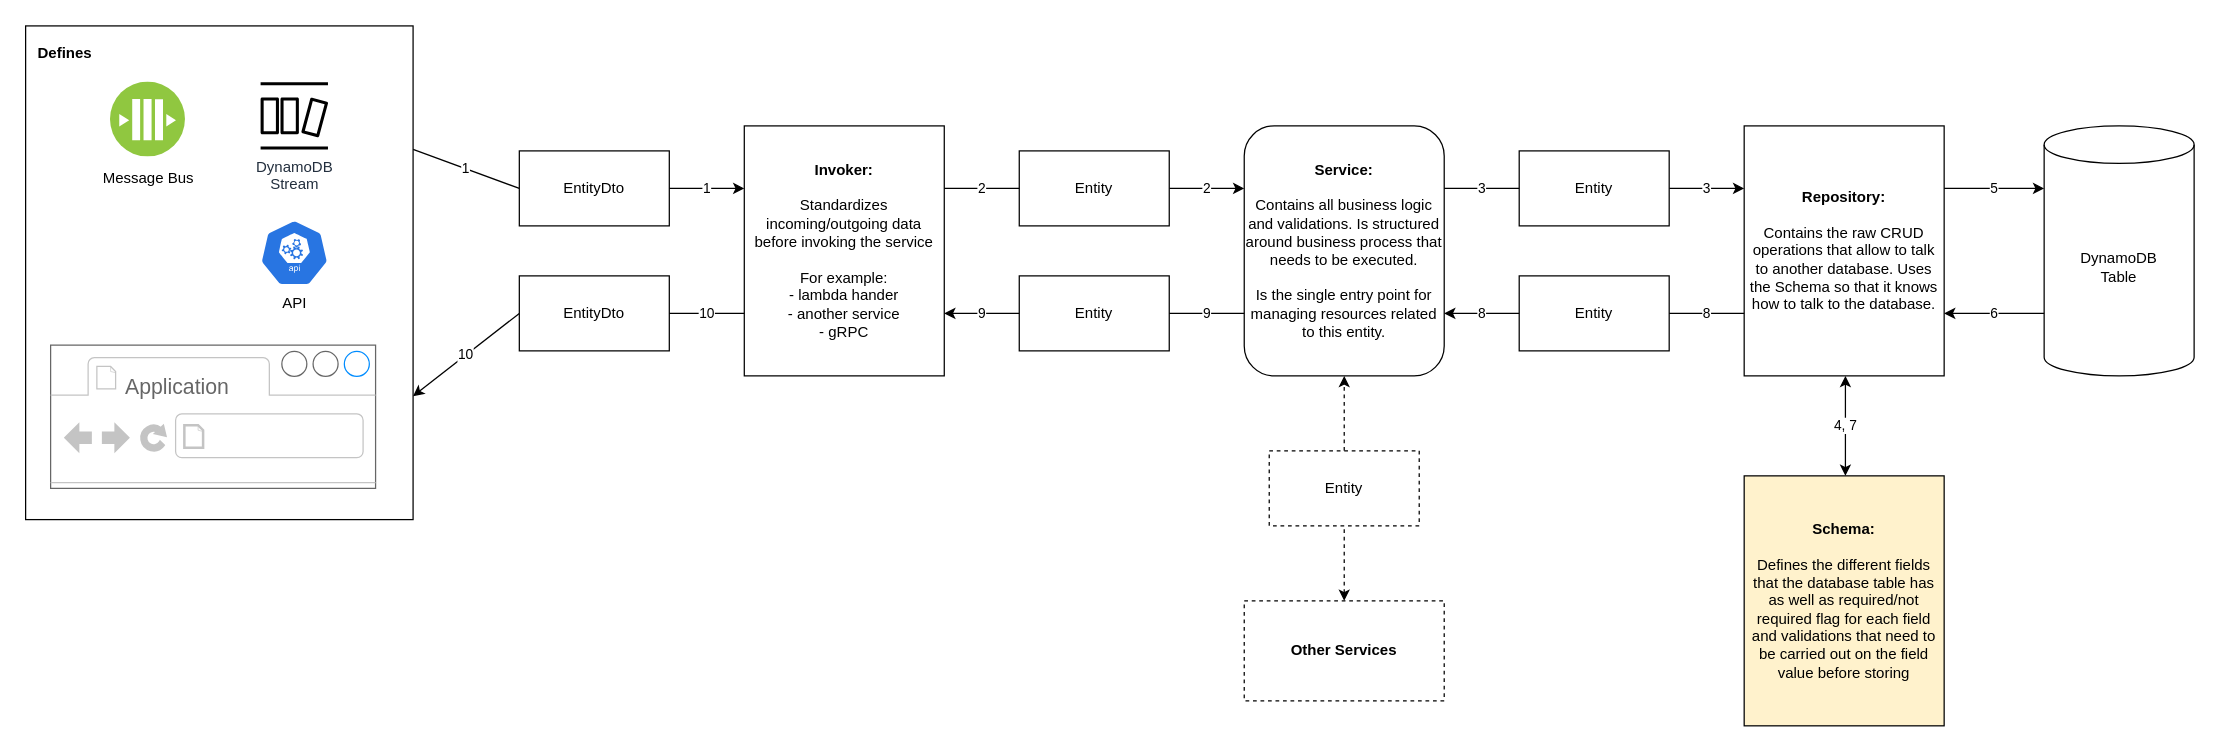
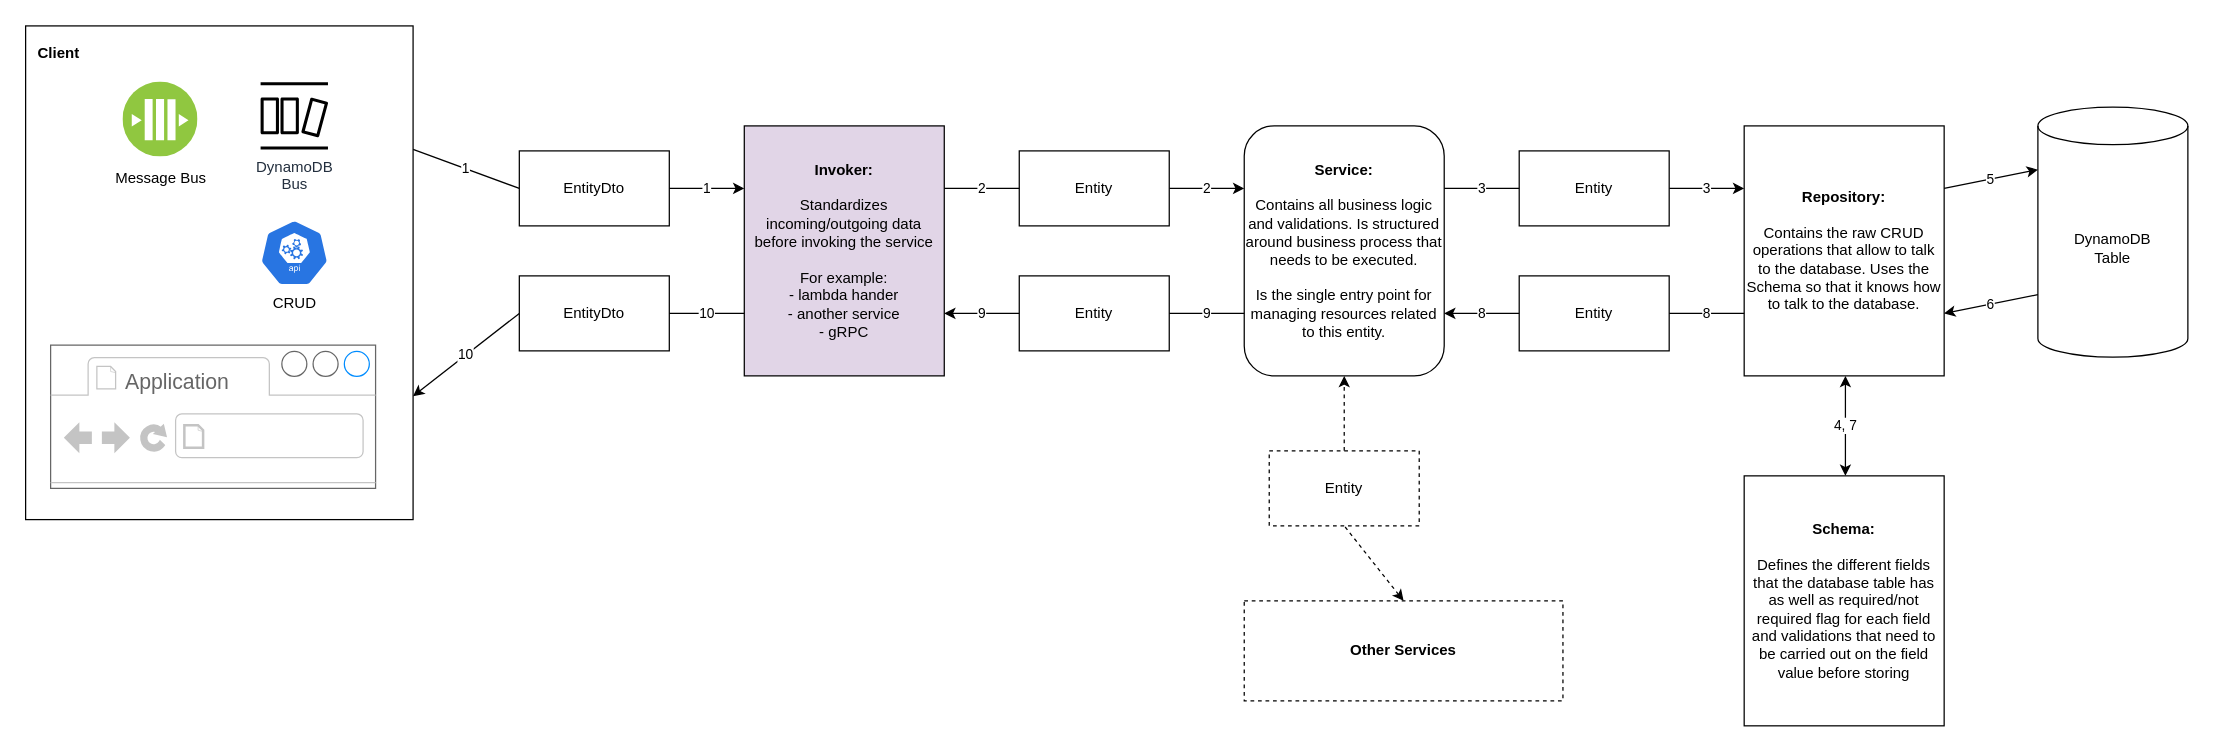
node "Defines": label "Defines" -> "Client"
node "Message Bus": moved (148, 119) -> (161, 119)
node "DynamoDB Stream": label "DynamoDB Stream" -> "DynamoDB Bus"
node "Invoker: Standardizes incoming/outgoing data before invoking the service For example: - lambda hander - another service - gRPC": fillcolor #ffffff -> #e1d5e7
node "Repository: Contains the raw CRUD operations that allow to talk to another database. Uses the Schema so that it knows how to talk to the database.": label "Repository: Contains the raw CRUD operations that allow to talk to another database. Uses the Schema so that it knows how to talk to the database." -> "Repository: Contains the raw CRUD operations that allow to talk to the database. Uses the Schema so that it knows how to talk to the database."
node "DynamoDB Table": moved (2119, 251) -> (2113, 232)
node "API": label "API" -> "CRUD"
node "Application": size 188x63 -> 138x52
node "Schema: Defines the different fields that the database table has as well as required/not required flag for each field and validations that need to be carried out on the field value before storing": fillcolor #fff2cc -> #ffffff
node "Other Services": size 200x100 -> 319x100
